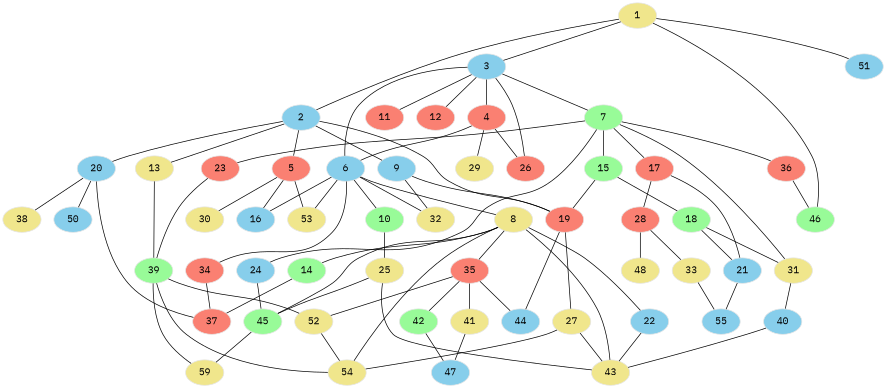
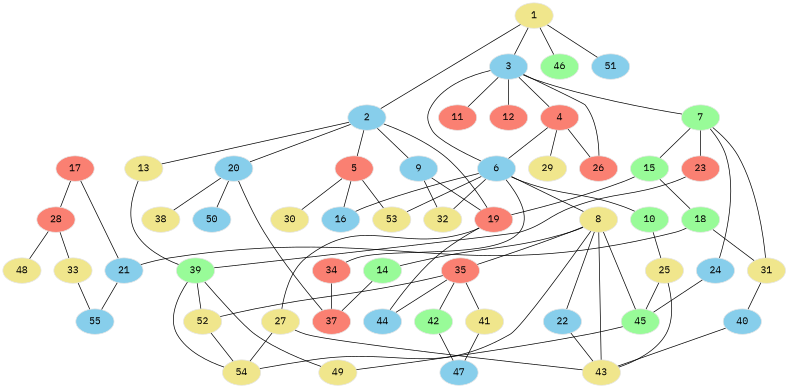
edge "7" -- "17": removed
node "36": removed
node "59": label "59" -> "49"
